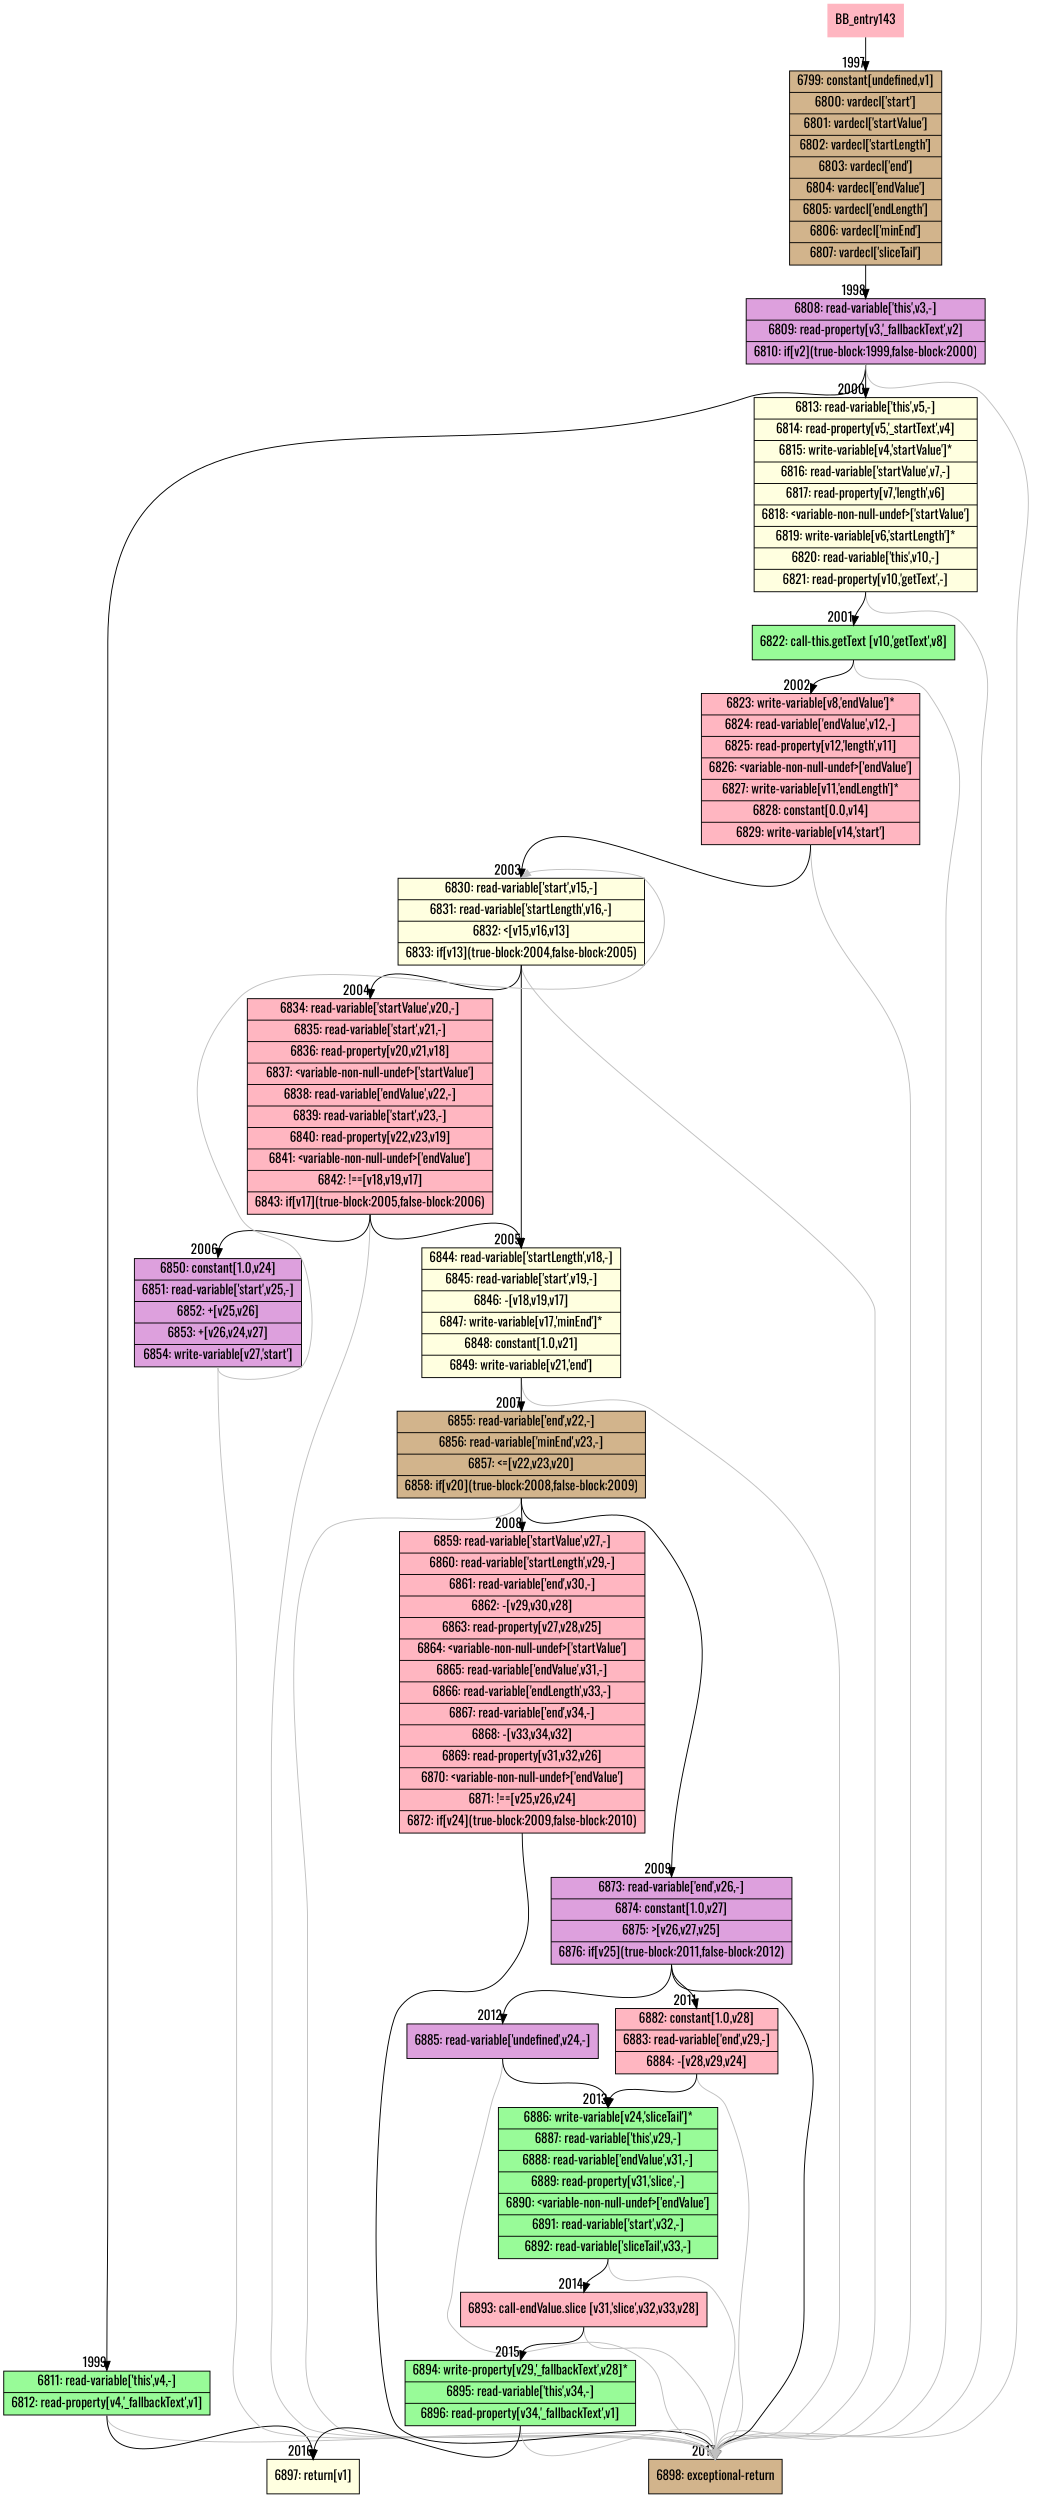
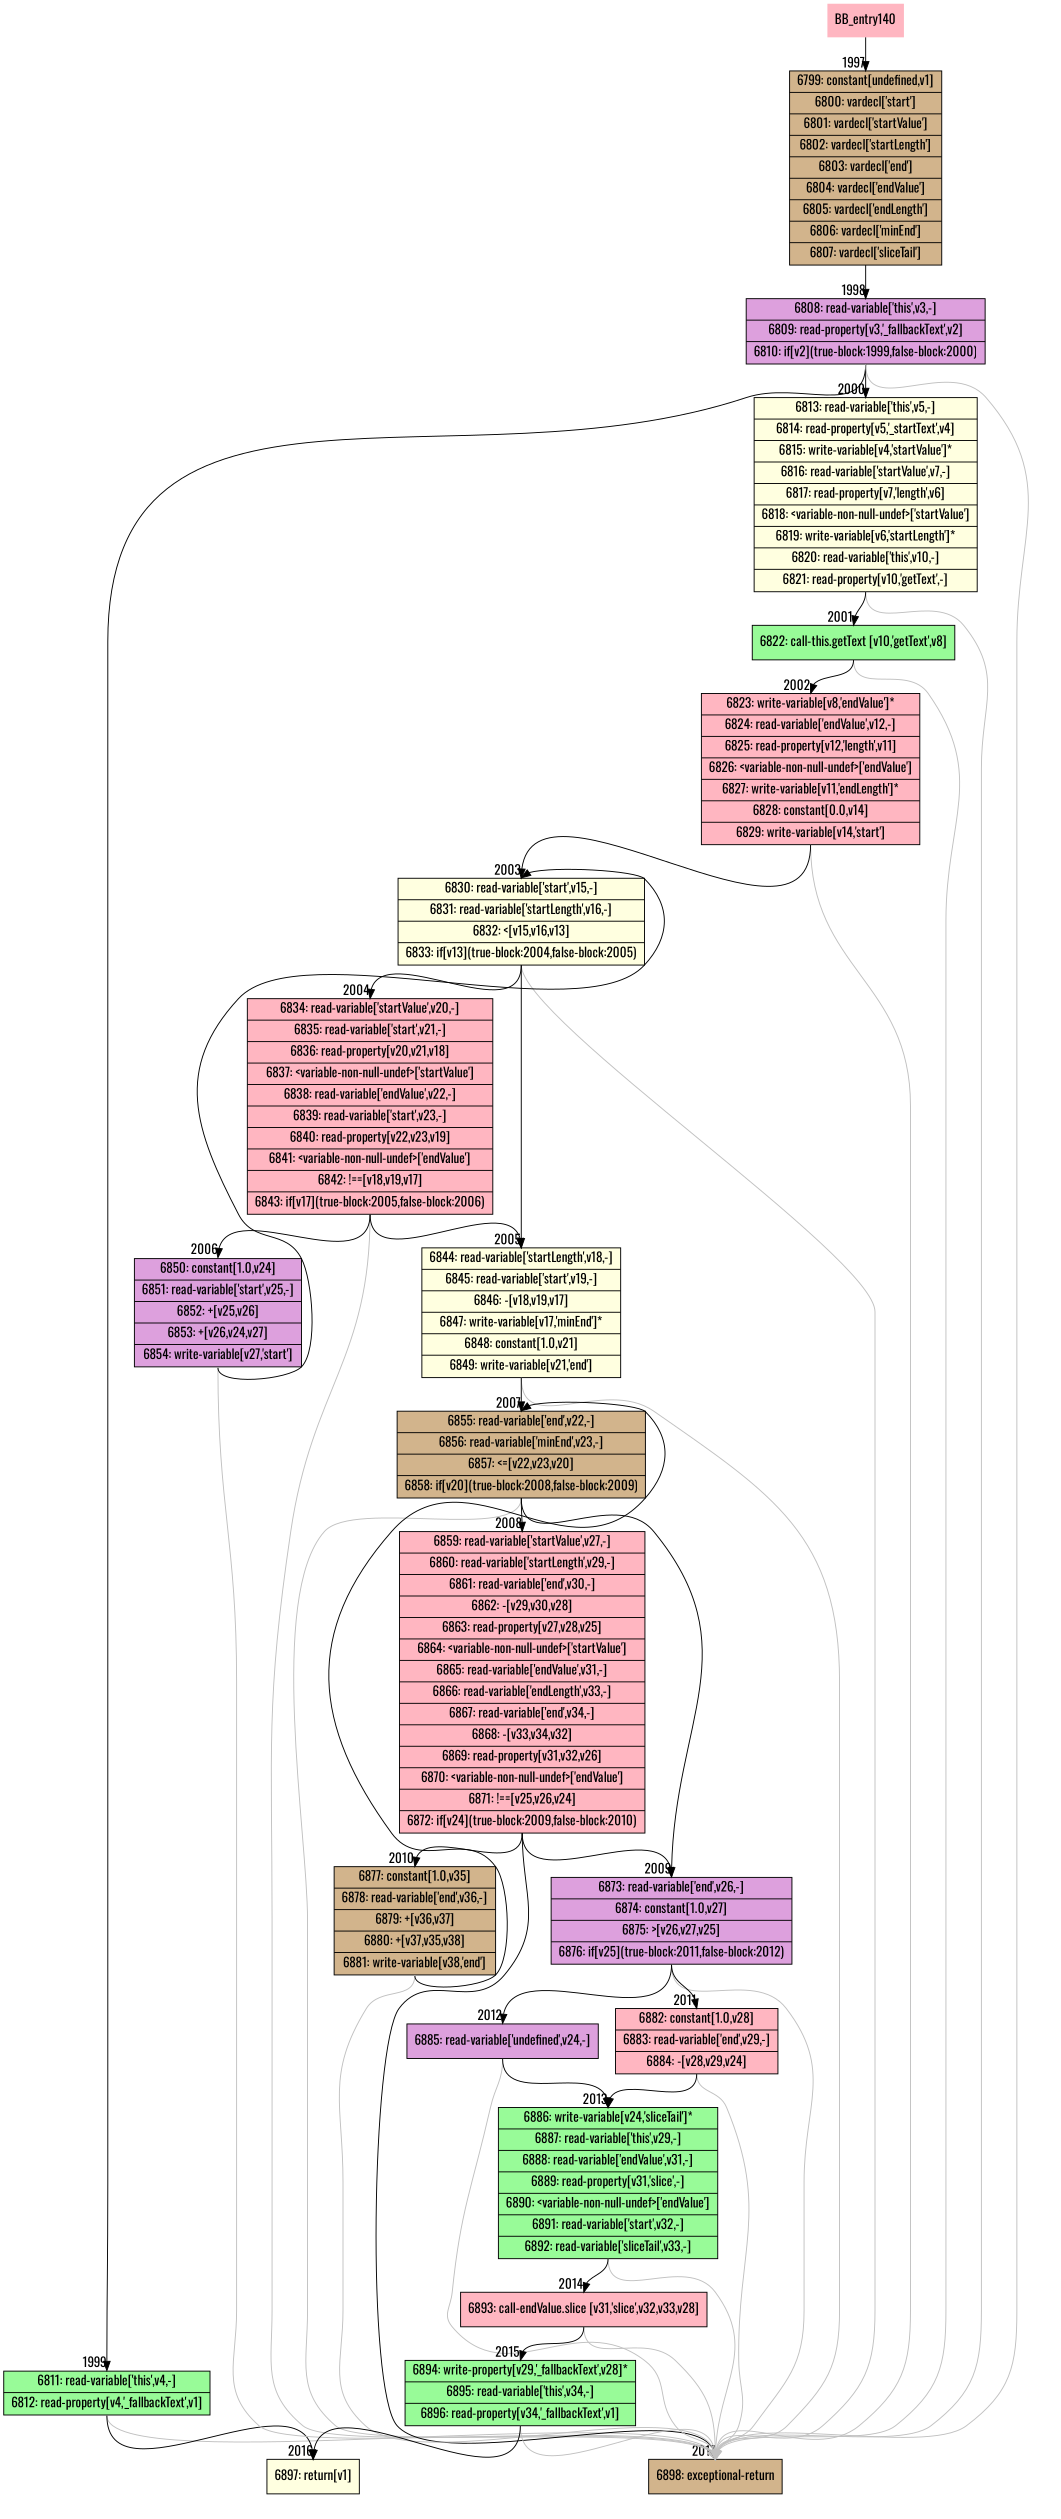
node "BB_entry143": label "BB_entry143" -> "BB_entry140"
edge "6850: constant[1.0,v24]" -> "6830: read-variable['start',v15,-]": color gray -> black
edge "6859: read-variable['startValue',v27,-]" -> "6873: read-variable['end',v26,-]": added
node "6877: constant[1.0,v35]": added
edge "6873: read-variable['end',v26,-]" -> "6898: exceptional-return": color black -> gray
